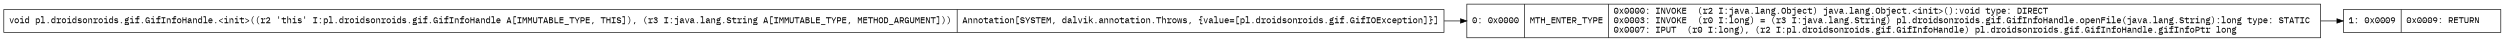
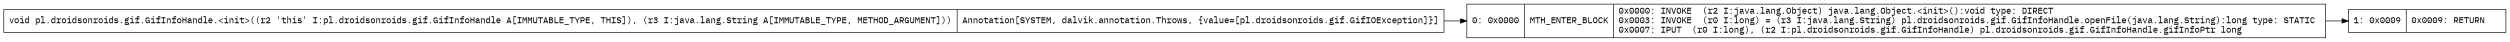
node "0: 0x0000": text "MTH_ENTER_TYPE" -> "MTH_ENTER_BLOCK"
